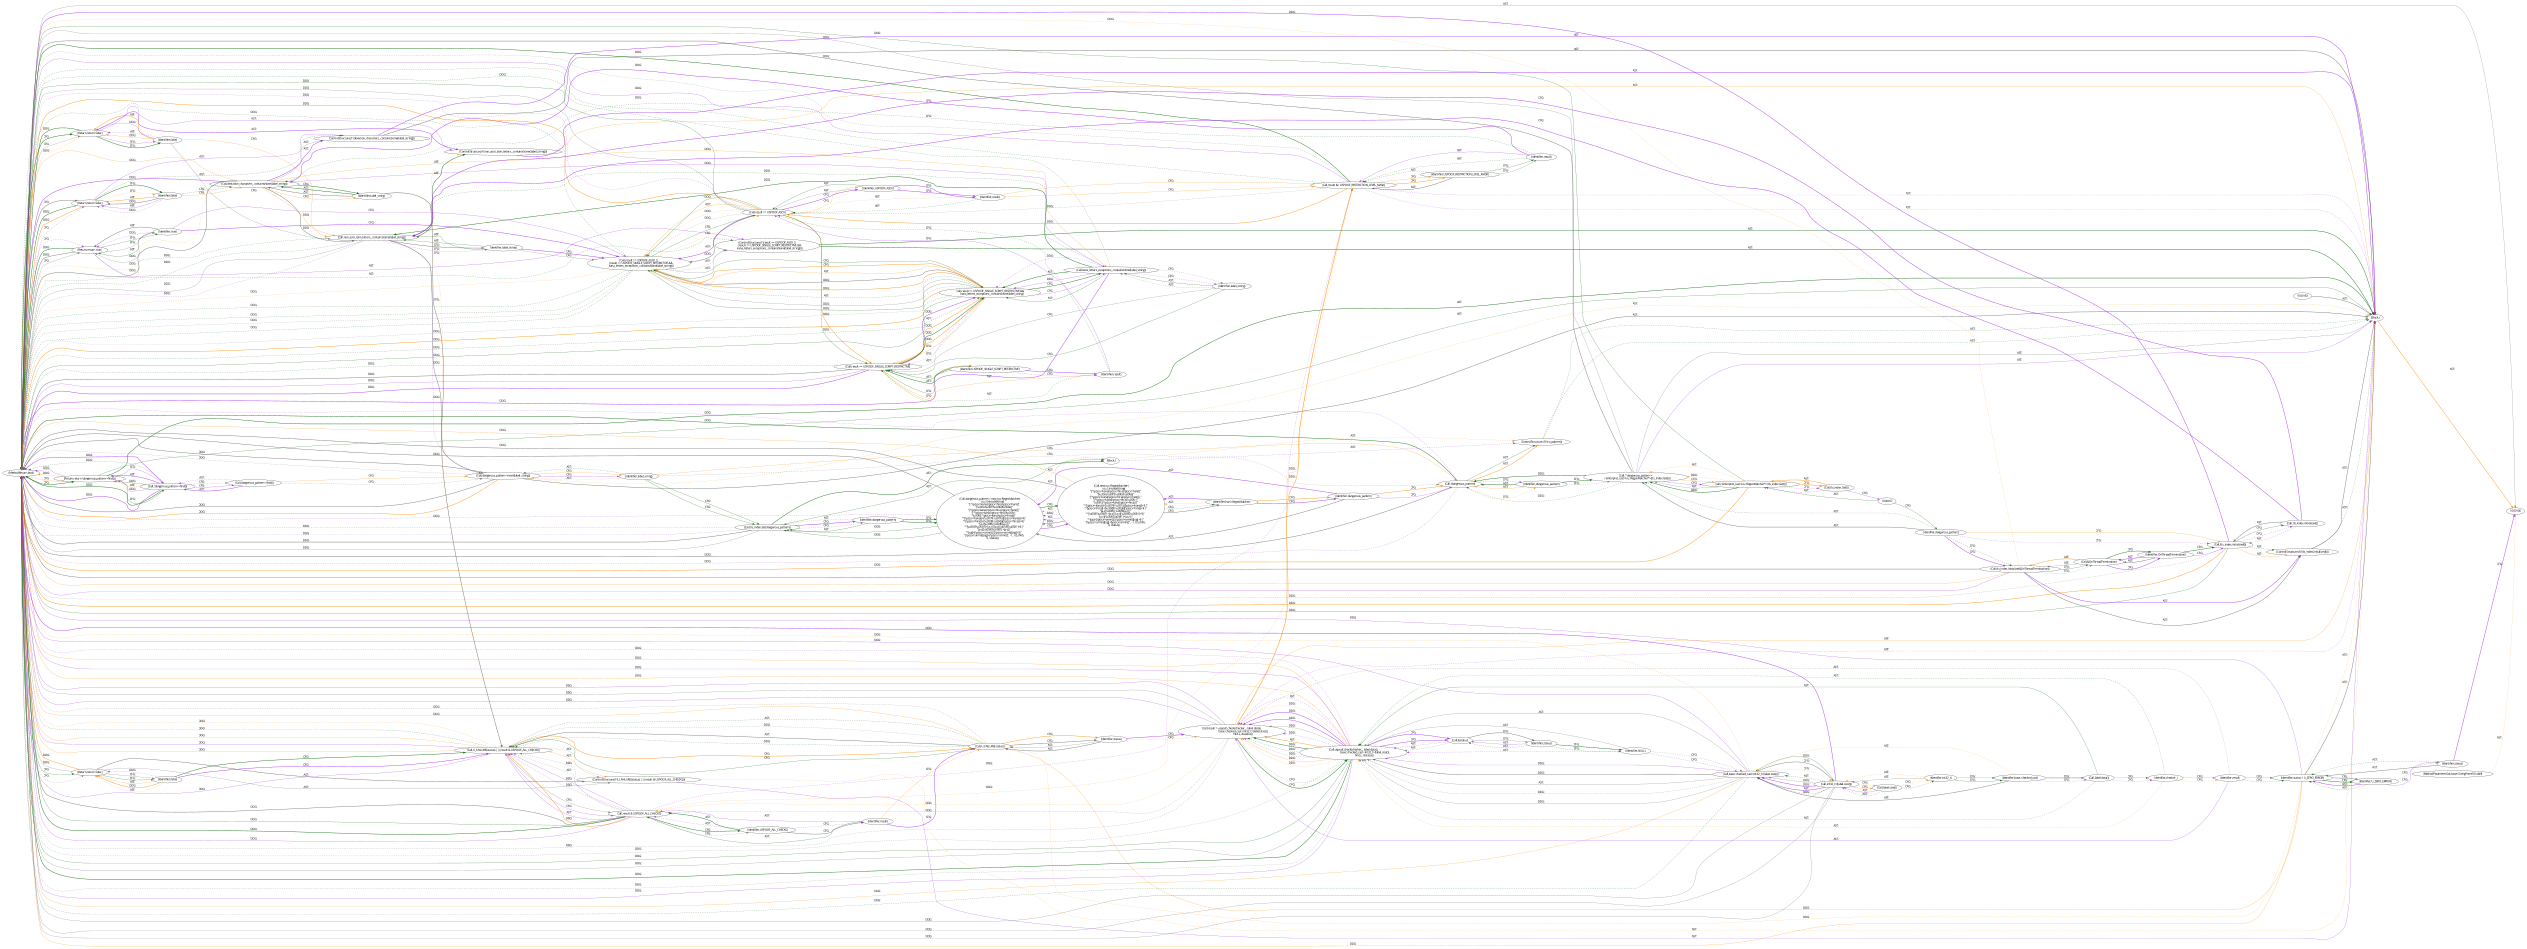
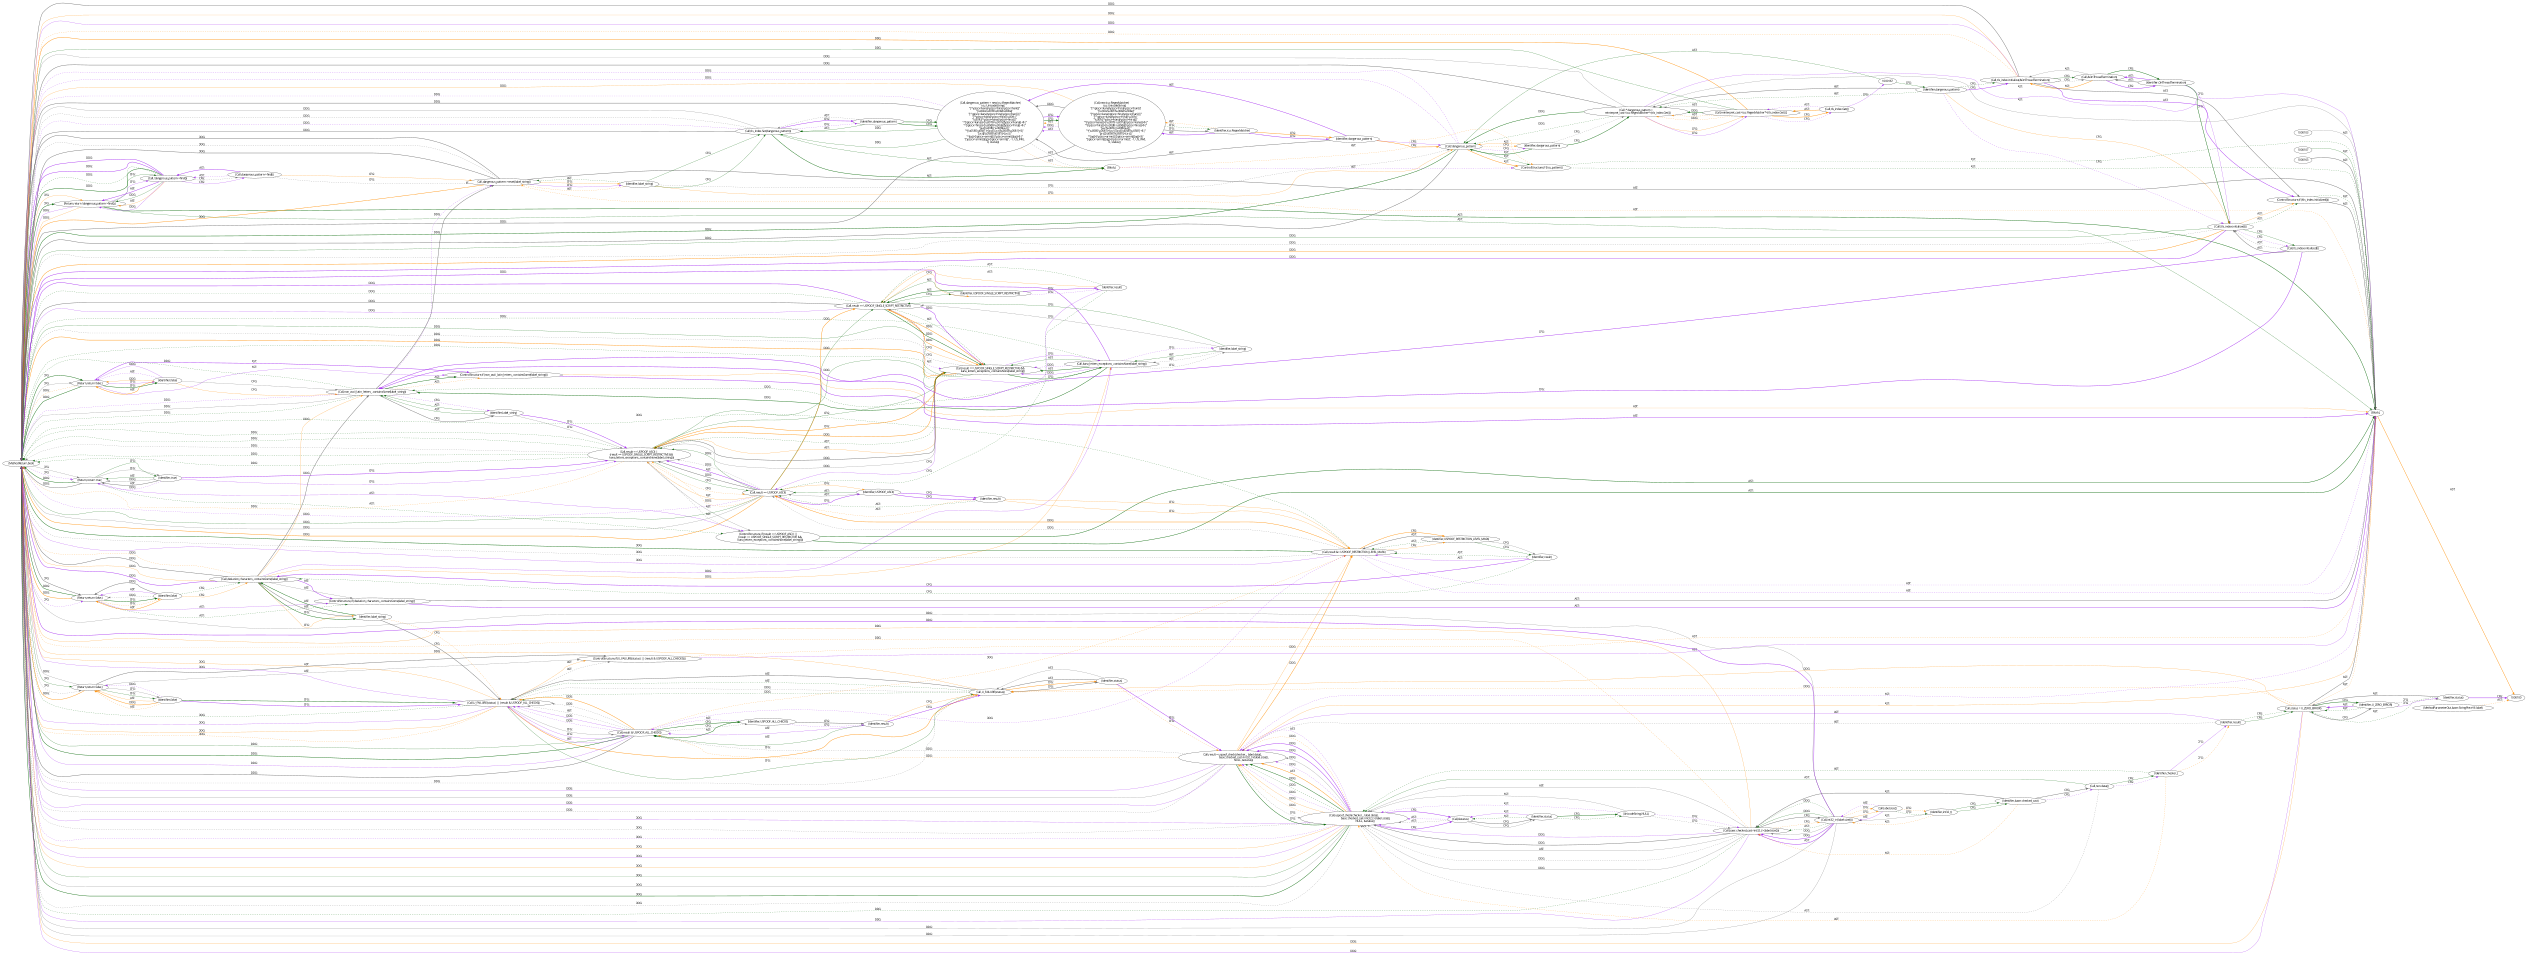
edge "(MethodReturn,bool)" -> "1000100": removed, label "AST:"
node "1000103": added
node "1000107": added
node "(Call,deviation_characters_.containsNone(label_string))": label "(Call,deviation_characters_.containsNone(label_string))" -> "(Call,deviation_characters_.containsSome(label_string))"
edge "1000167" -> "(Call,reinterpret_cast<icu::RegexMatcher*>(tls_index.Get()))": now "1000167" -> "(Call,!dangerous_pattern)"
node "(Identifier,hani::RegexMatcher)": label "(Identifier,hani::RegexMatcher)" -> "(Identifier,icu::RegexMatcher)"
node "(Identifier,NULL)": label "(Identifier,NULL)" -> "(UnicodeString,NULL)"
node "(Call,label.data())": label "(Call,label.data())" -> "(Call,non.data())"
node "(Identifier,status = U_ZERO_ERROR)": label "(Identifier,status = U_ZERO_ERROR)" -> "(Call,status = U_ZERO_ERROR)"
